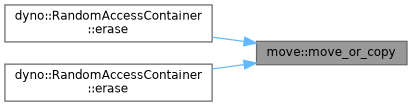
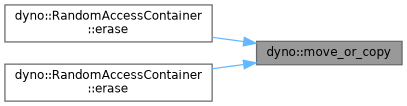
node "move::move_or_copy": label "move::move_or_copy" -> "dyno::move_or_copy"
